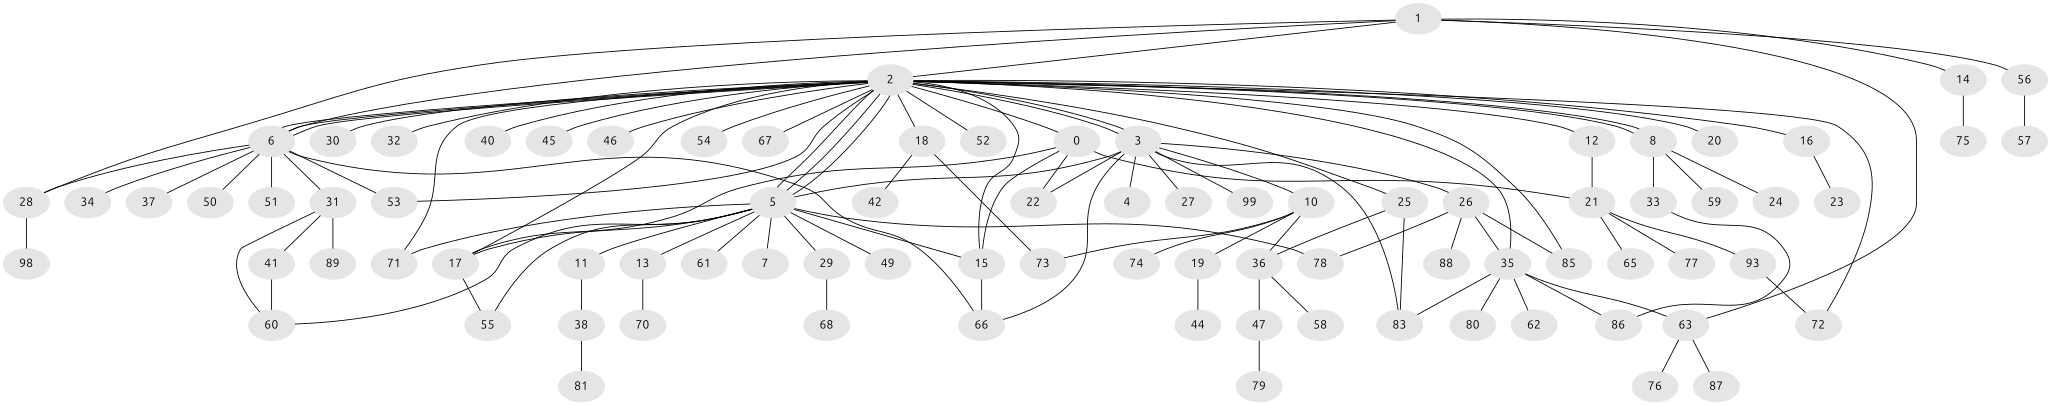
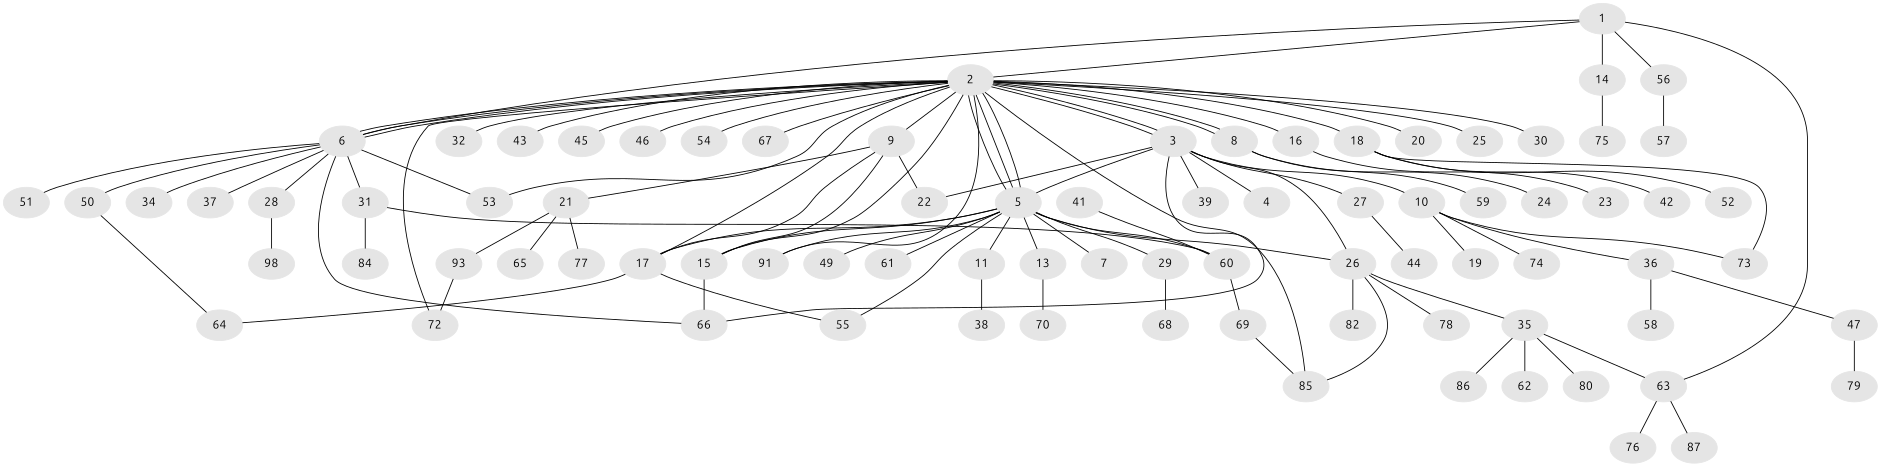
edge "1" -- "28": removed
edge "2" -- "35": removed
edge "2" -- "52": now "18" -- "52"
node "40": label "40" -> "43"
node "0": label "0" -> "9"
node "12": removed
node "99": label "99" -> "39"
node "33": removed
edge "5" -- "78": now "5" -- "26"
edge "25" -- "36": removed
edge "31" -- "41": removed
node "89": label "89" -> "84"
node "71": label "71" -> "91"
node "88": label "88" -> "82"
edge "19" -- "44": now "27" -- "44"
node "64": added
node "69": added
node "83": removed
node "81": removed
